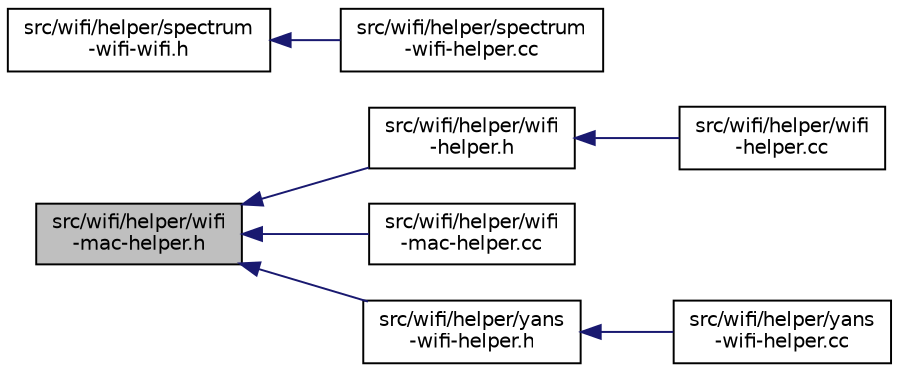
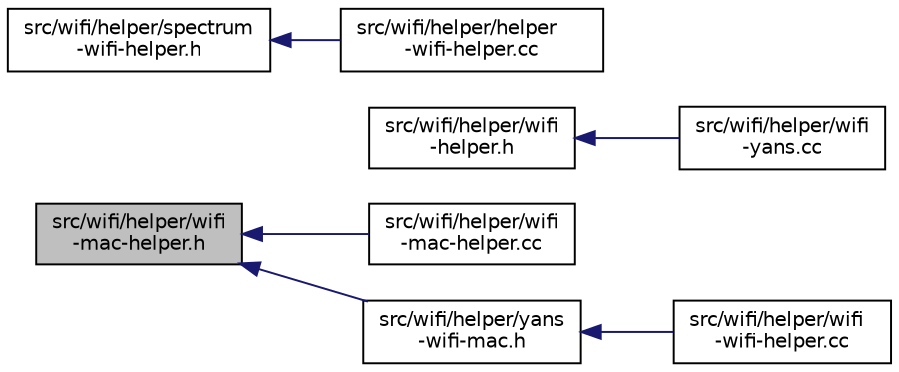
node "src/wifi/helper/spectrum -wifi-wifi.h": label "src/wifi/helper/spectrum -wifi-wifi.h" -> "src/wifi/helper/spectrum -wifi-helper.h"
node "src/wifi/helper/spectrum -wifi-helper.cc": label "src/wifi/helper/spectrum -wifi-helper.cc" -> "src/wifi/helper/helper -wifi-helper.cc"
node "src/wifi/helper/wifi -helper.cc": label "src/wifi/helper/wifi -helper.cc" -> "src/wifi/helper/wifi -yans.cc"
edge "src/wifi/helper/wifi -helper.h" -> "src/wifi/helper/wifi -mac-helper.h": removed
node "src/wifi/helper/yans -wifi-helper.h": label "src/wifi/helper/yans -wifi-helper.h" -> "src/wifi/helper/yans -wifi-mac.h"
node "src/wifi/helper/yans -wifi-helper.cc": label "src/wifi/helper/yans -wifi-helper.cc" -> "src/wifi/helper/wifi -wifi-helper.cc"
